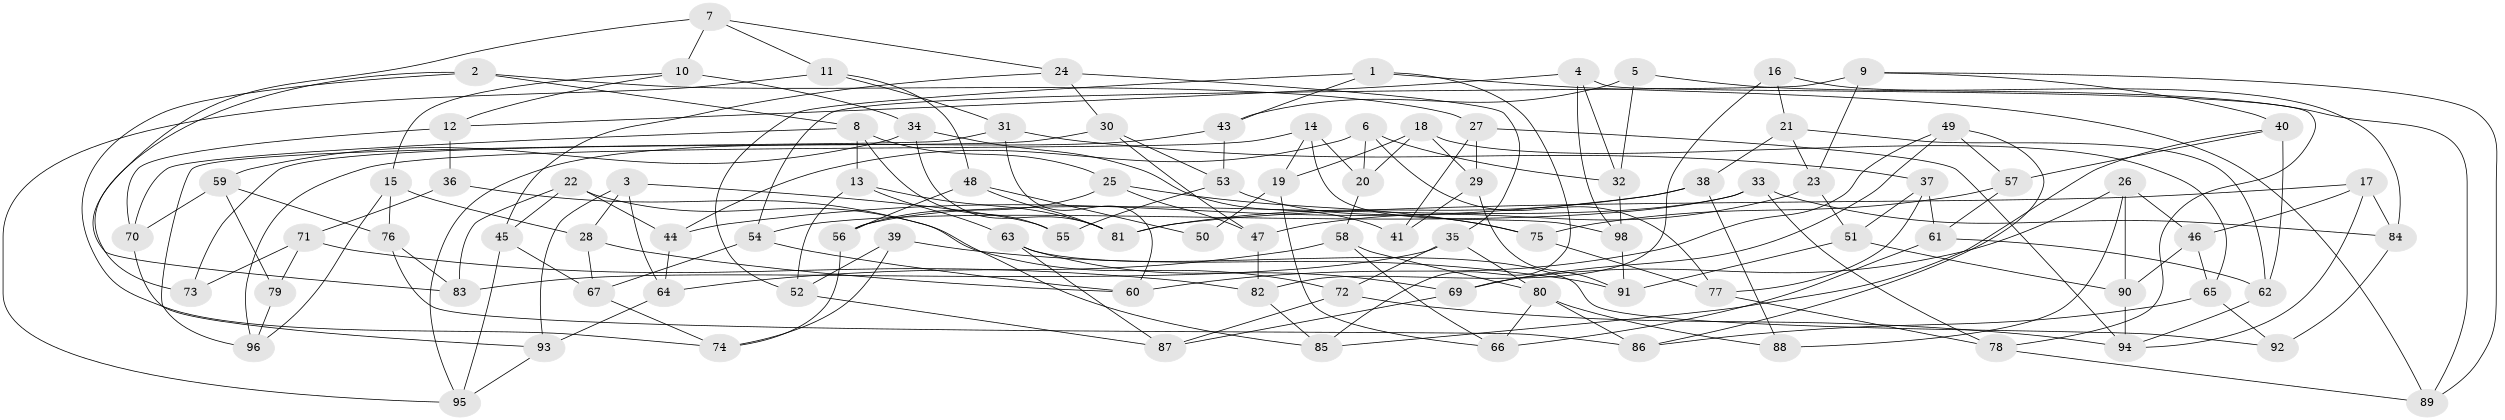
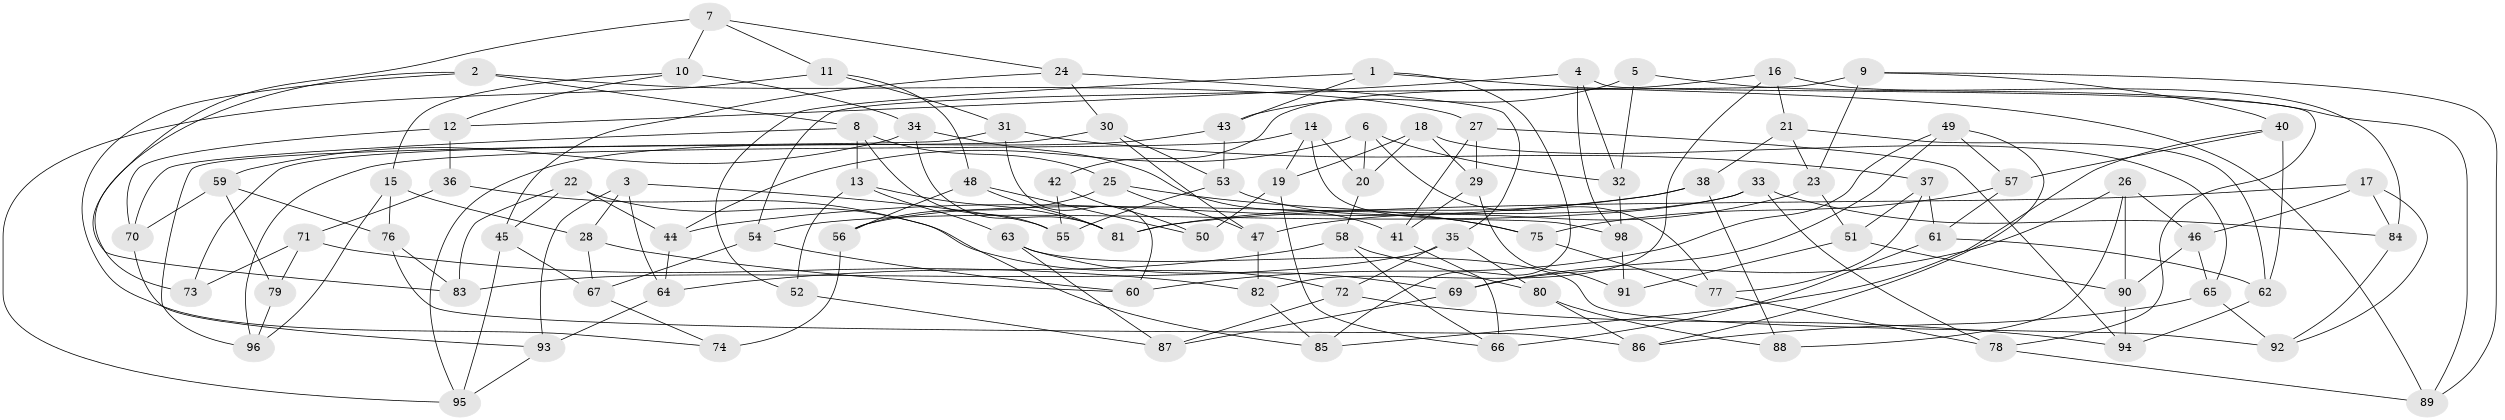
node "42": added
node "39": removed
edge "17" -- "94": now "17" -- "92"
edge "80" -- "66": now "41" -- "66"
